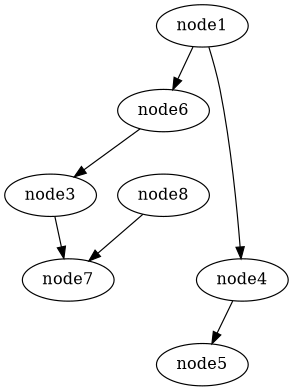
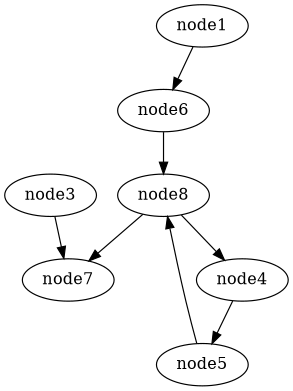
edge "node1" -> "node4": now "node8" -> "node4"
edge "node6" -> "node3": now "node6" -> "node8"
edge "node5" -> "node8": added
